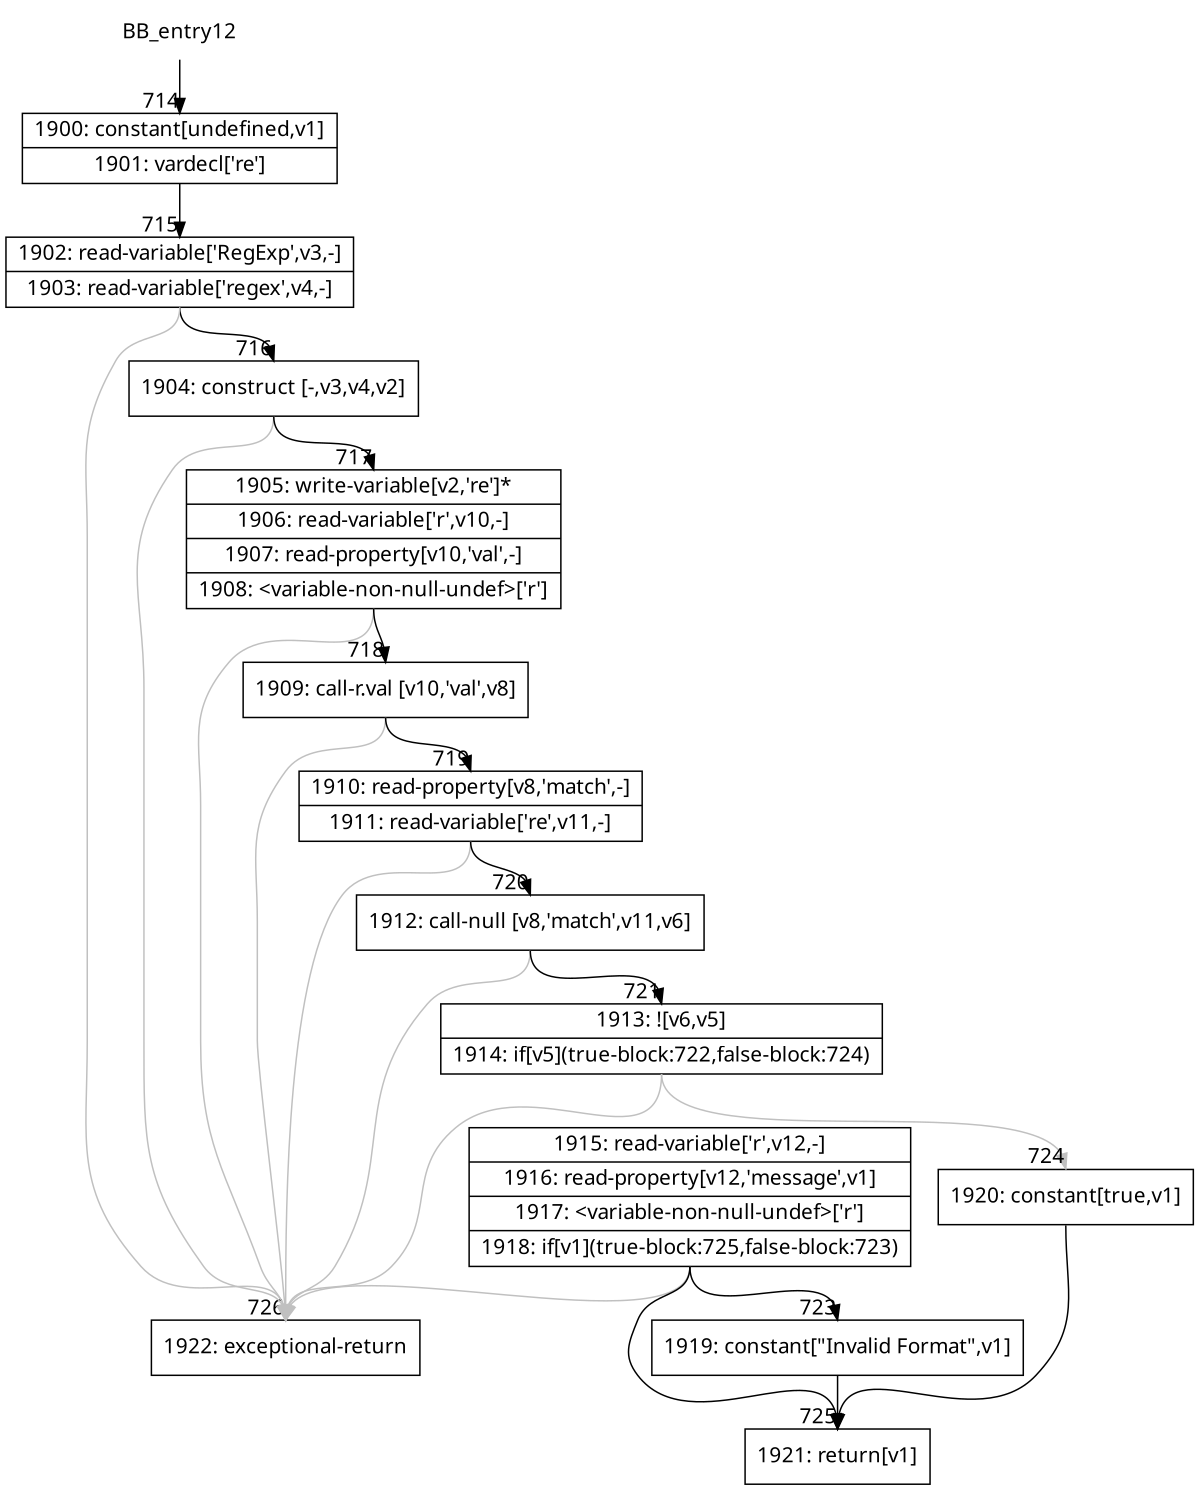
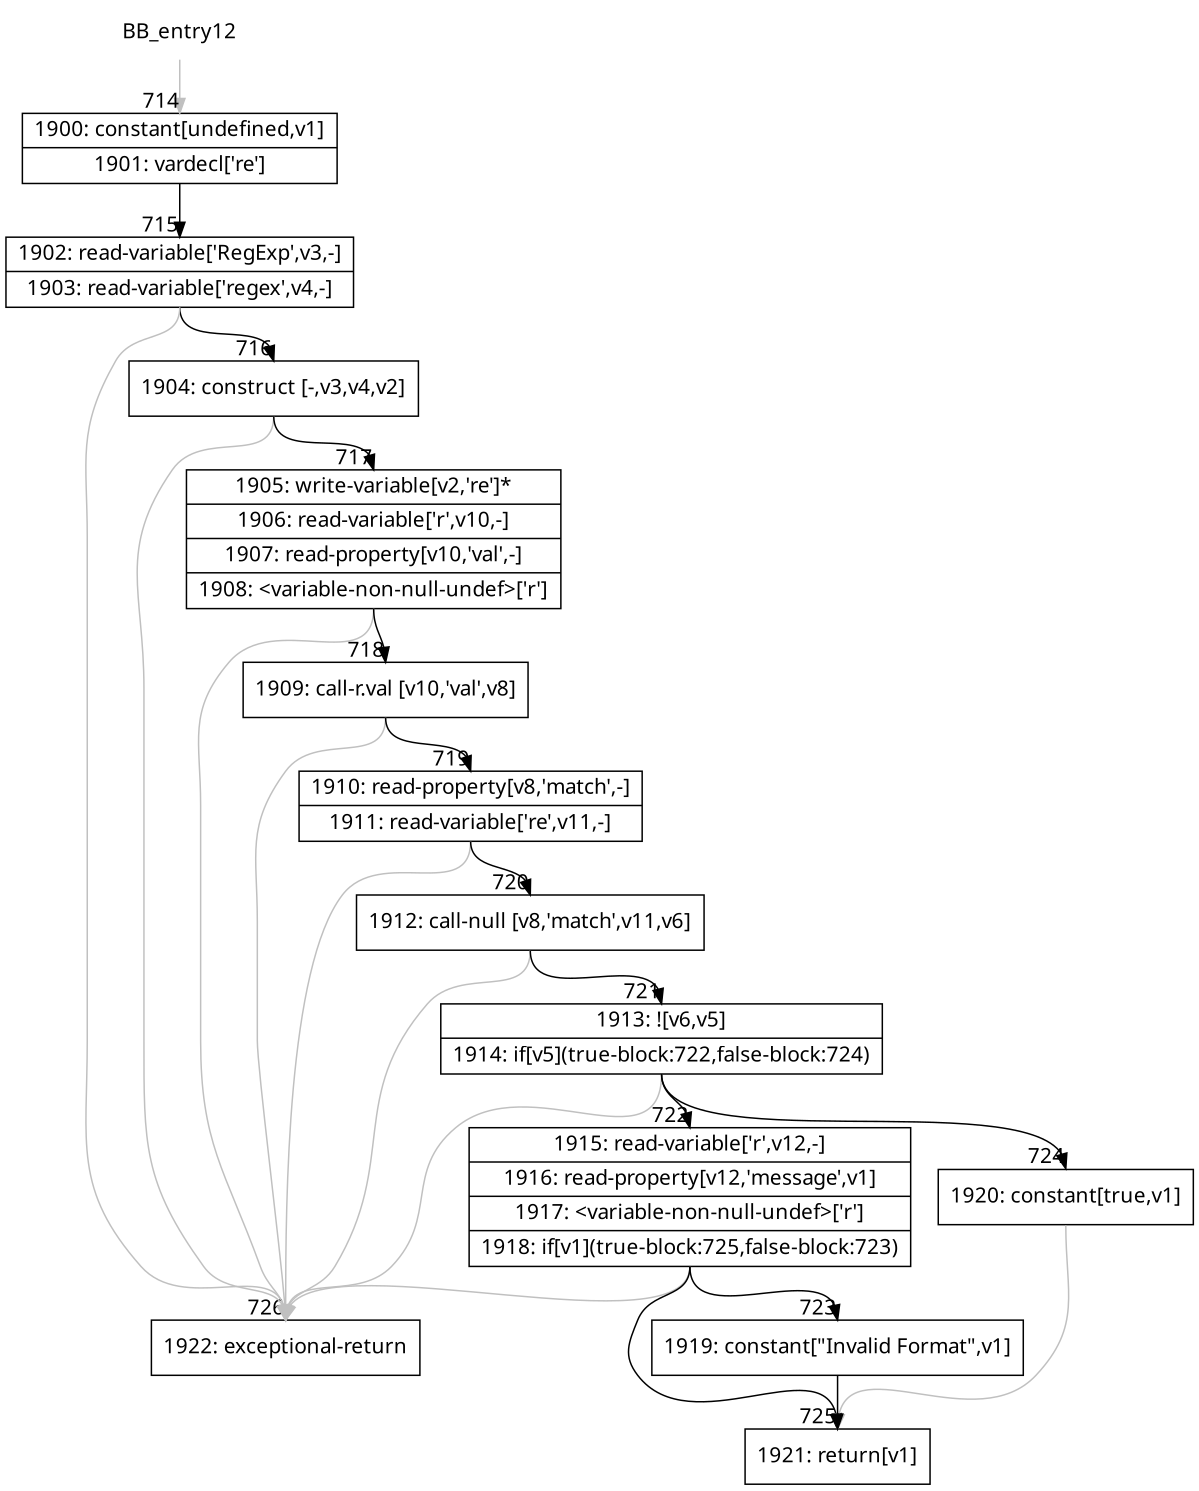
edge "BB_entry12" -> "1900: constant[undefined,v1]": color black -> gray
edge "1913: ![v6,v5]" -> "1915: read-variable['r',v12,-]": added
edge "1913: ![v6,v5]" -> "1920: constant[true,v1]": color gray -> black
edge "1920: constant[true,v1]" -> "1921: return[v1]": color black -> gray
